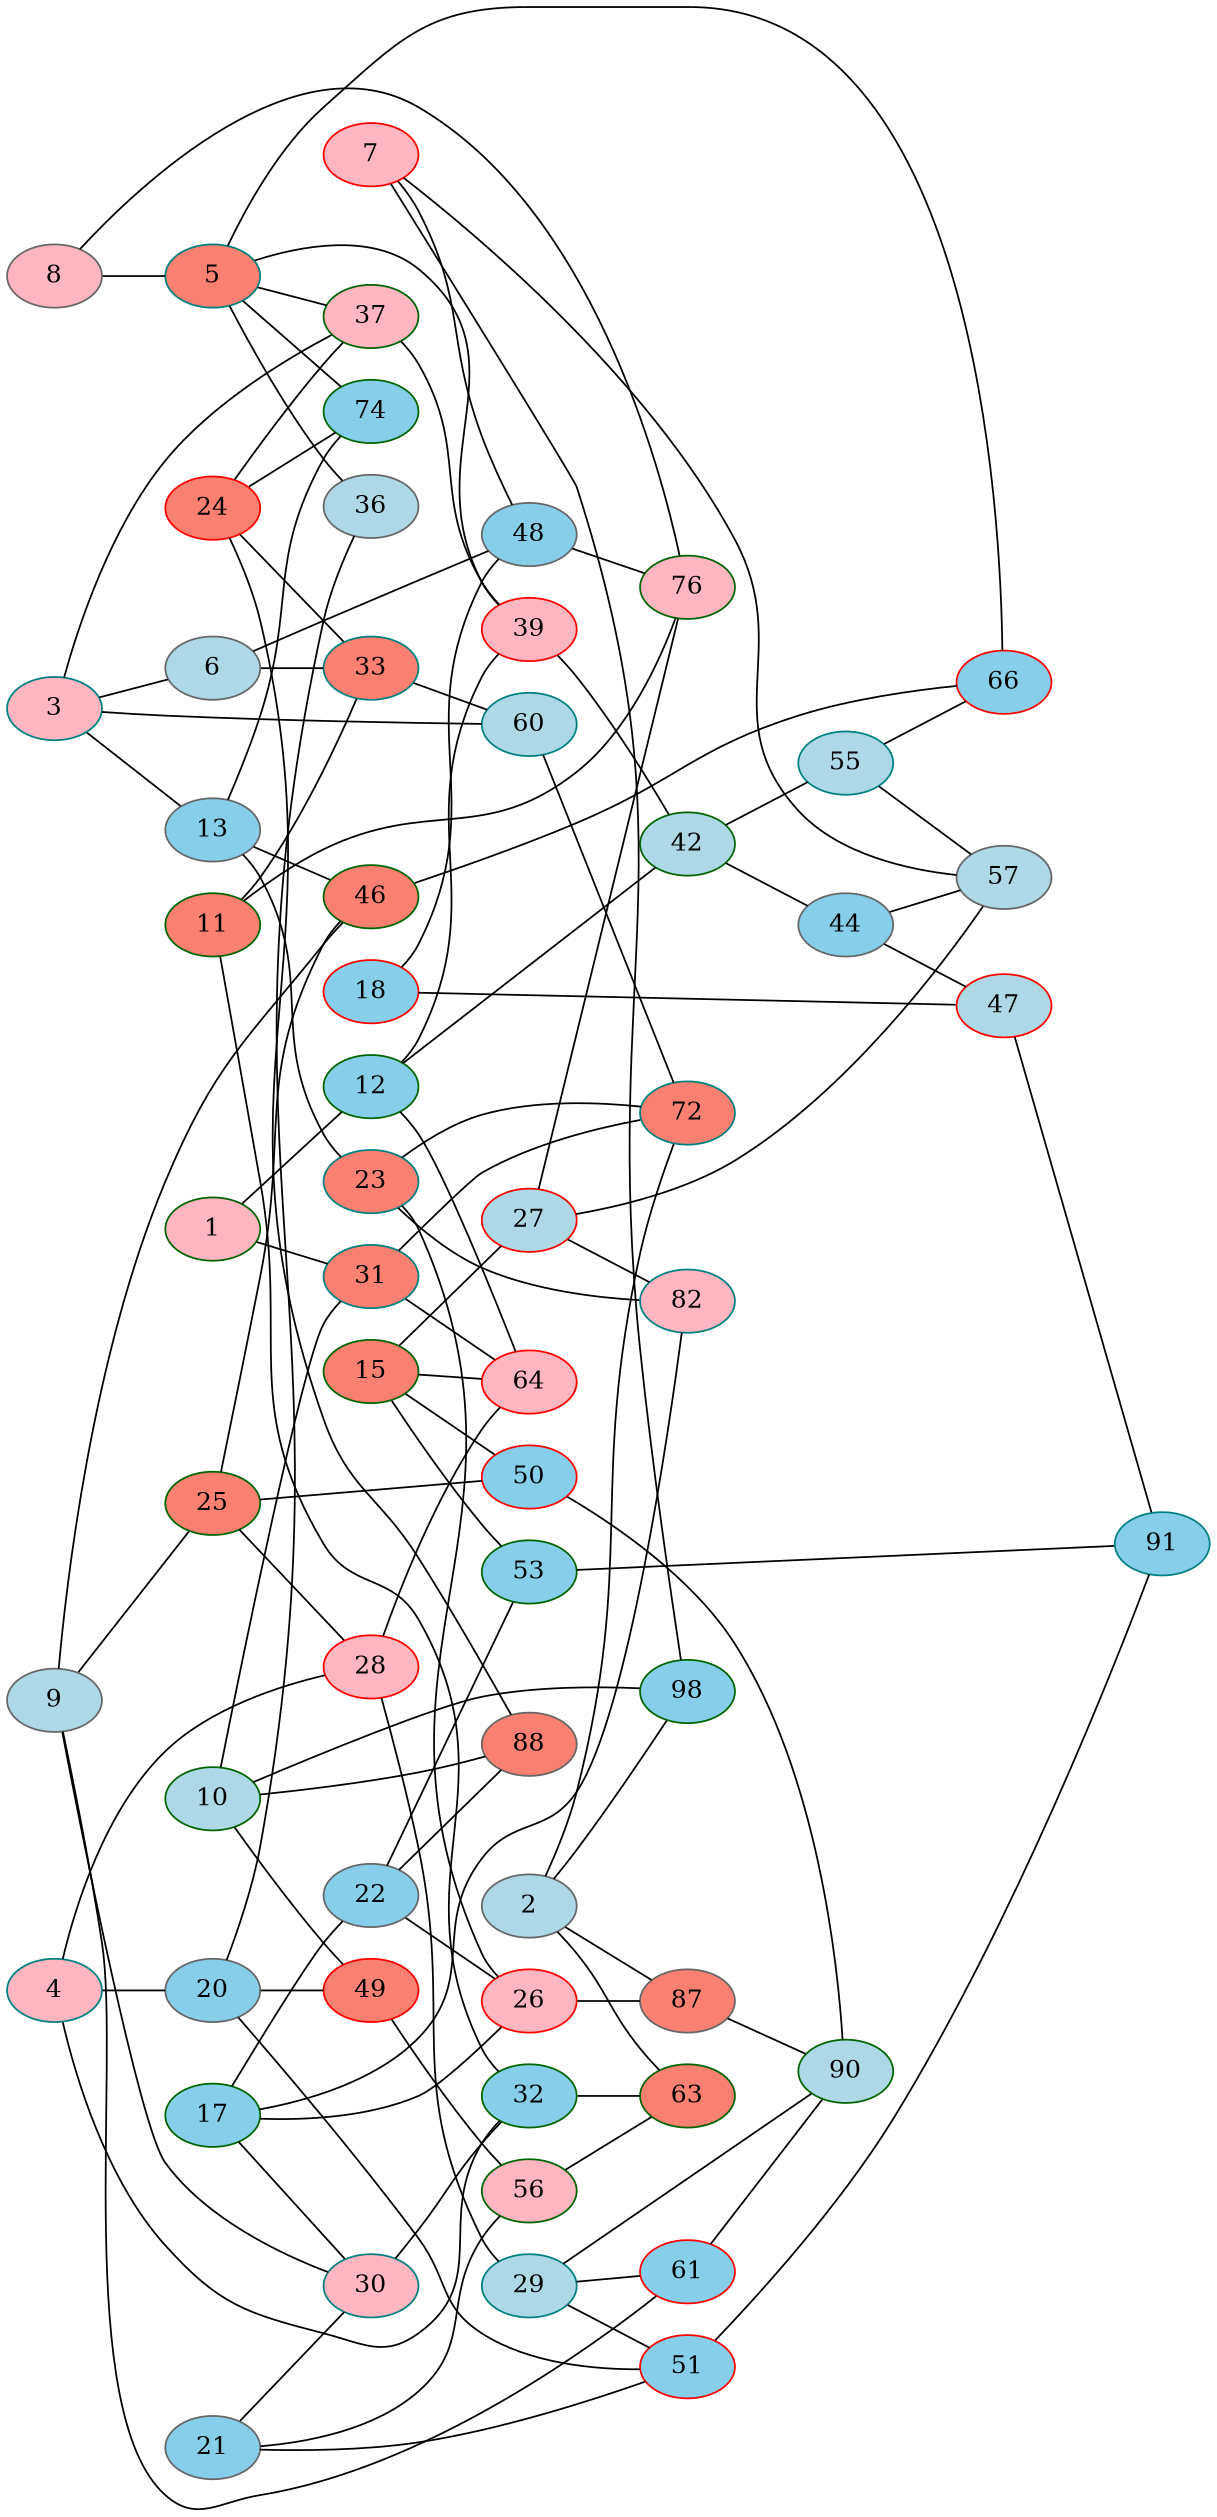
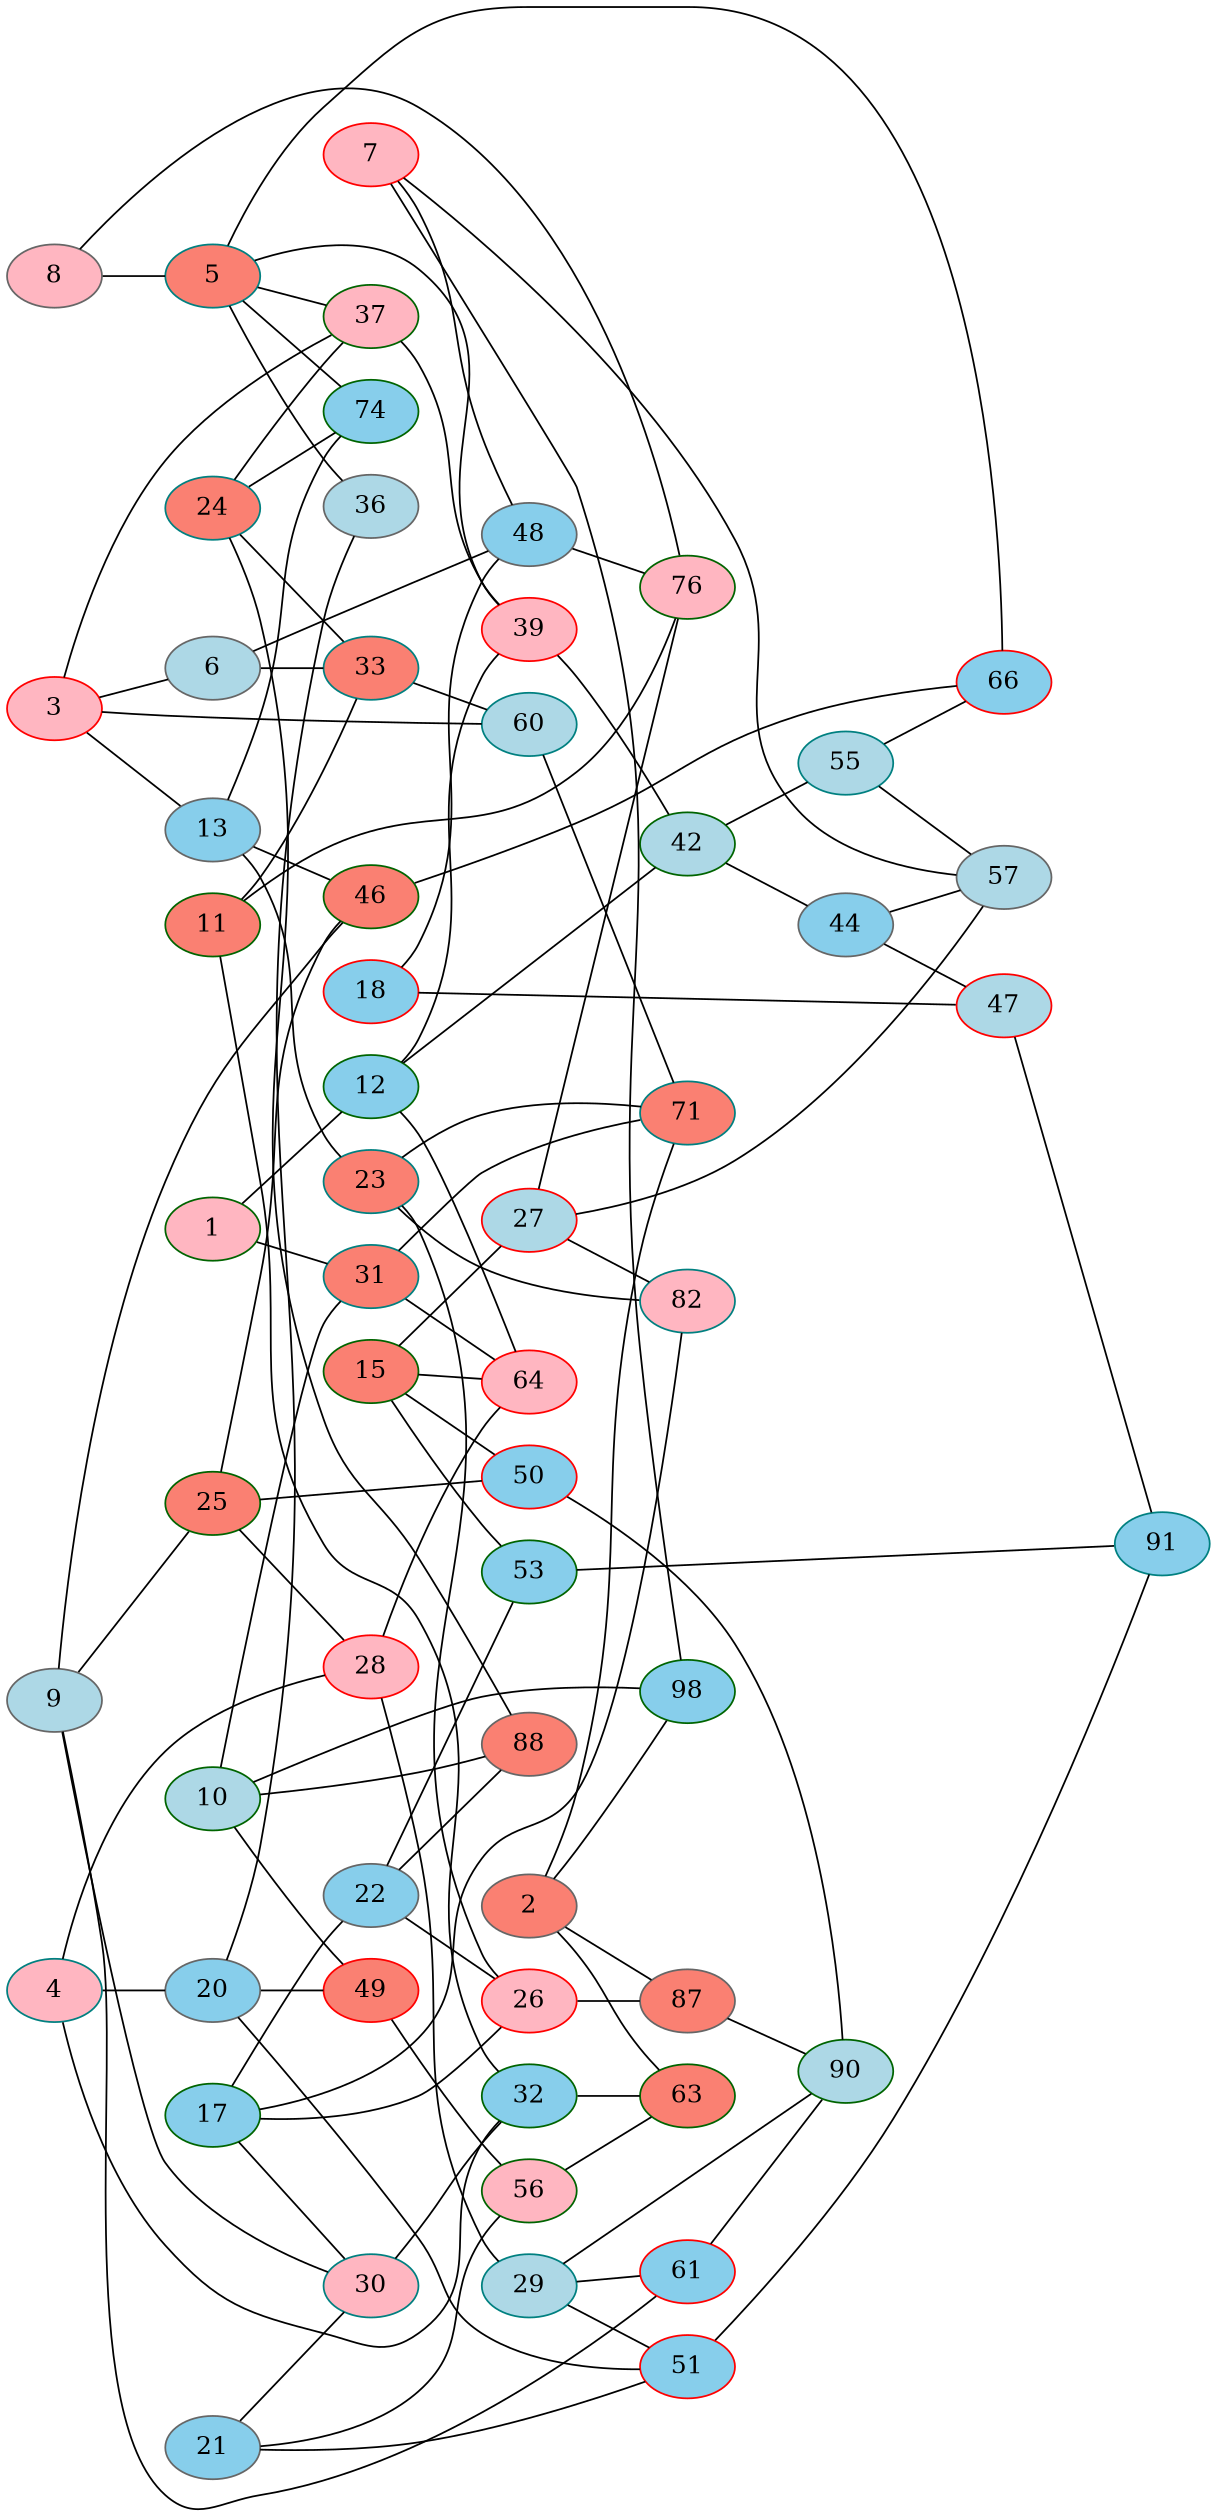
node "24": color red -> teal
node "3": color teal -> red
node "72": label "72" -> "71"
node "2": fillcolor lightblue -> salmon
